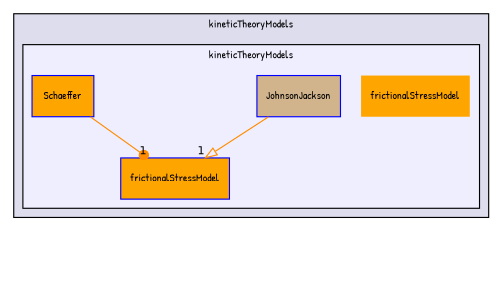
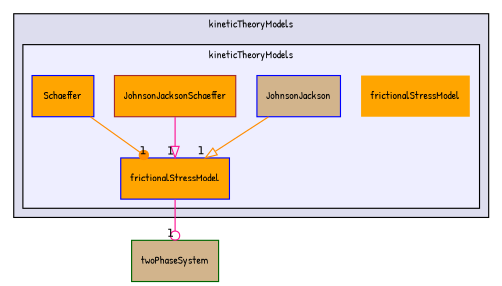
node "JohnsonJacksonSchaeffer": added
node "twoPhaseSystem": added
